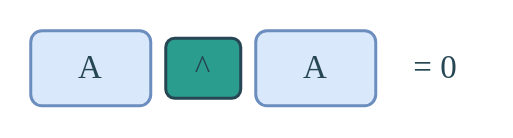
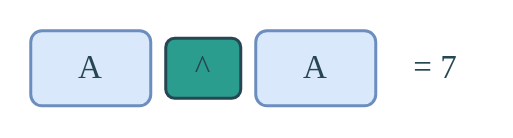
node "= 0": label "= 0" -> "= 7"
